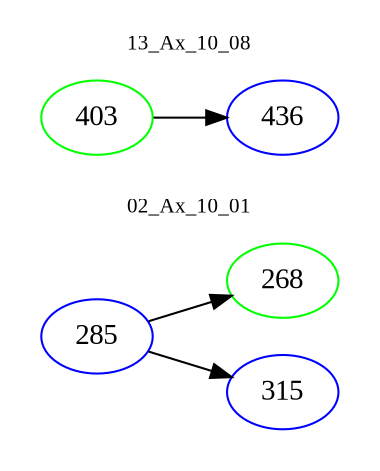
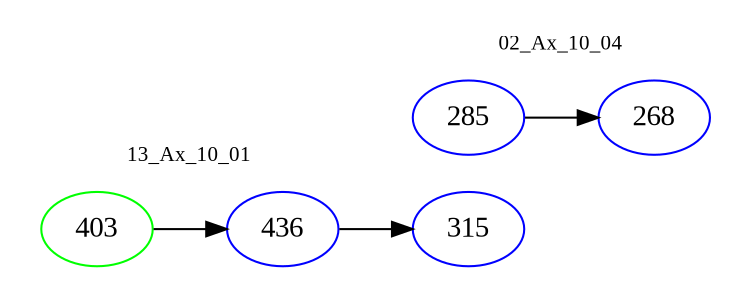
cluster "13_Ax_10_08": label "13_Ax_10_08" -> "13_Ax_10_01"
cluster "02_Ax_10_01": label "02_Ax_10_01" -> "02_Ax_10_04"
node "268": color green -> blue
edge "285" -> "315": now "436" -> "315"
